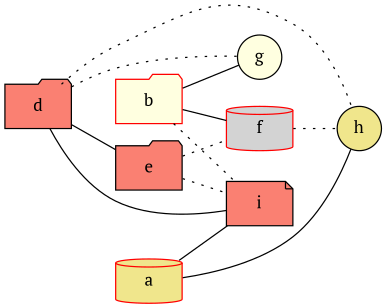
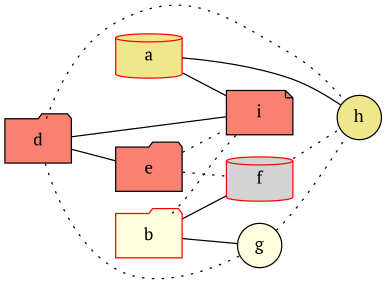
edge "h" -- "g": added
